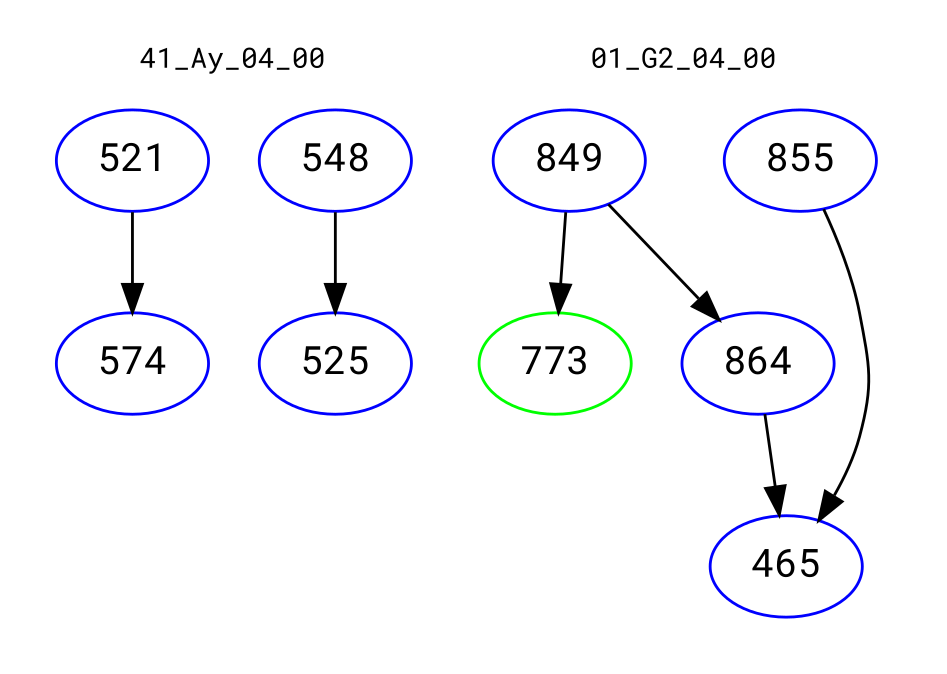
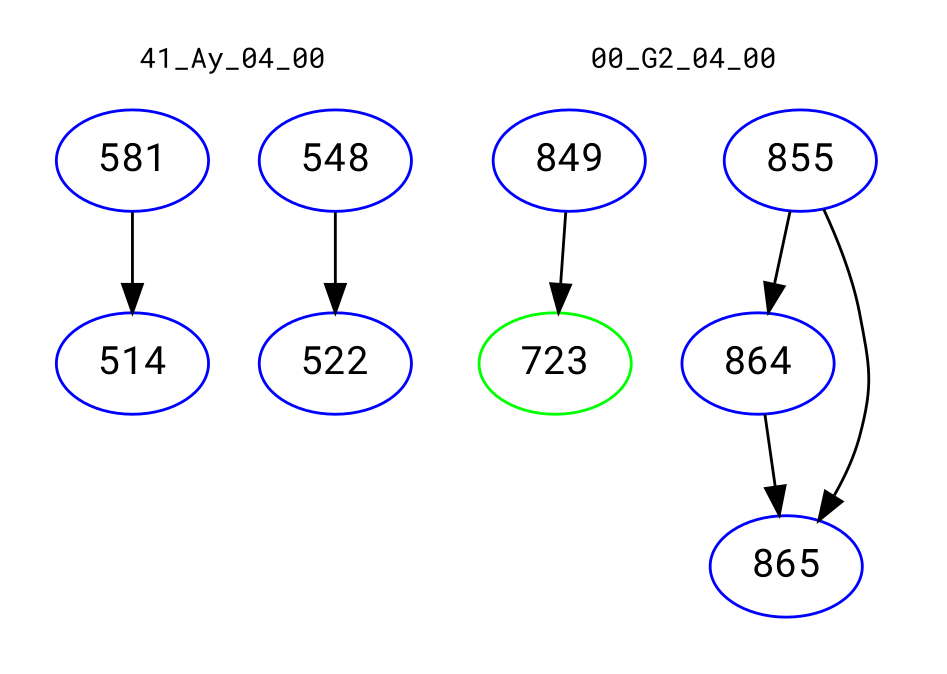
cluster "01_G2_04_00": label "01_G2_04_00" -> "00_G2_04_00"
node "521": label "521" -> "581"
edge "849" -> "864": now "855" -> "864"
node "574": label "574" -> "514"
node "525": label "525" -> "522"
node "773": label "773" -> "723"
node "465": label "465" -> "865"
